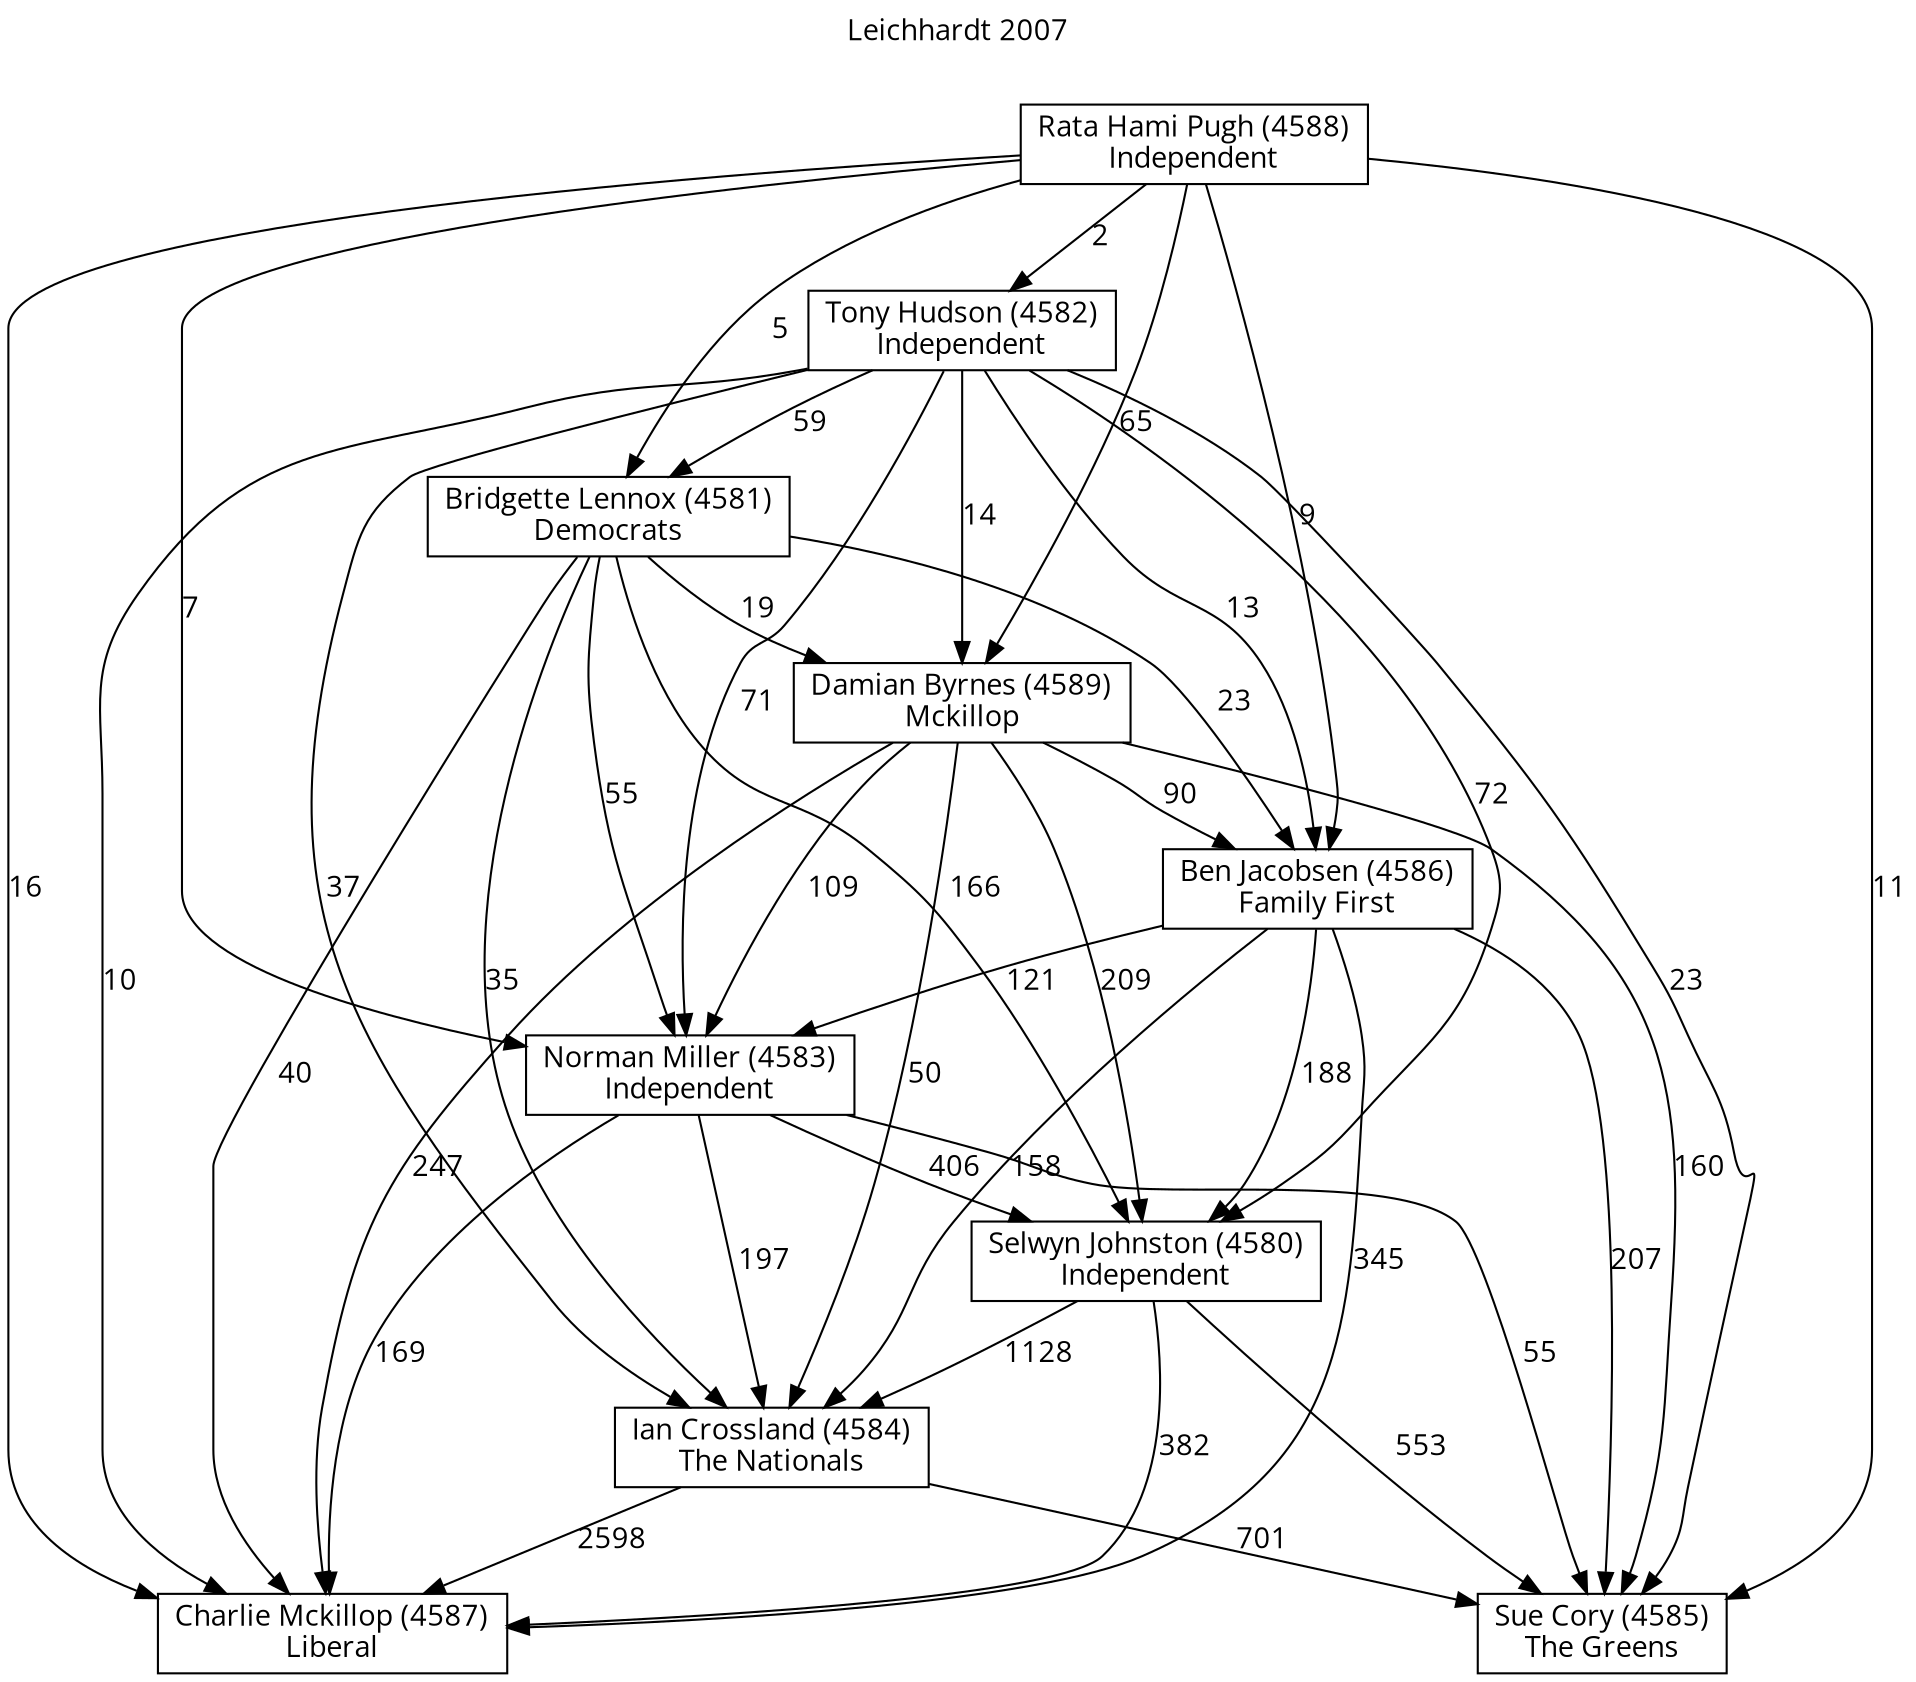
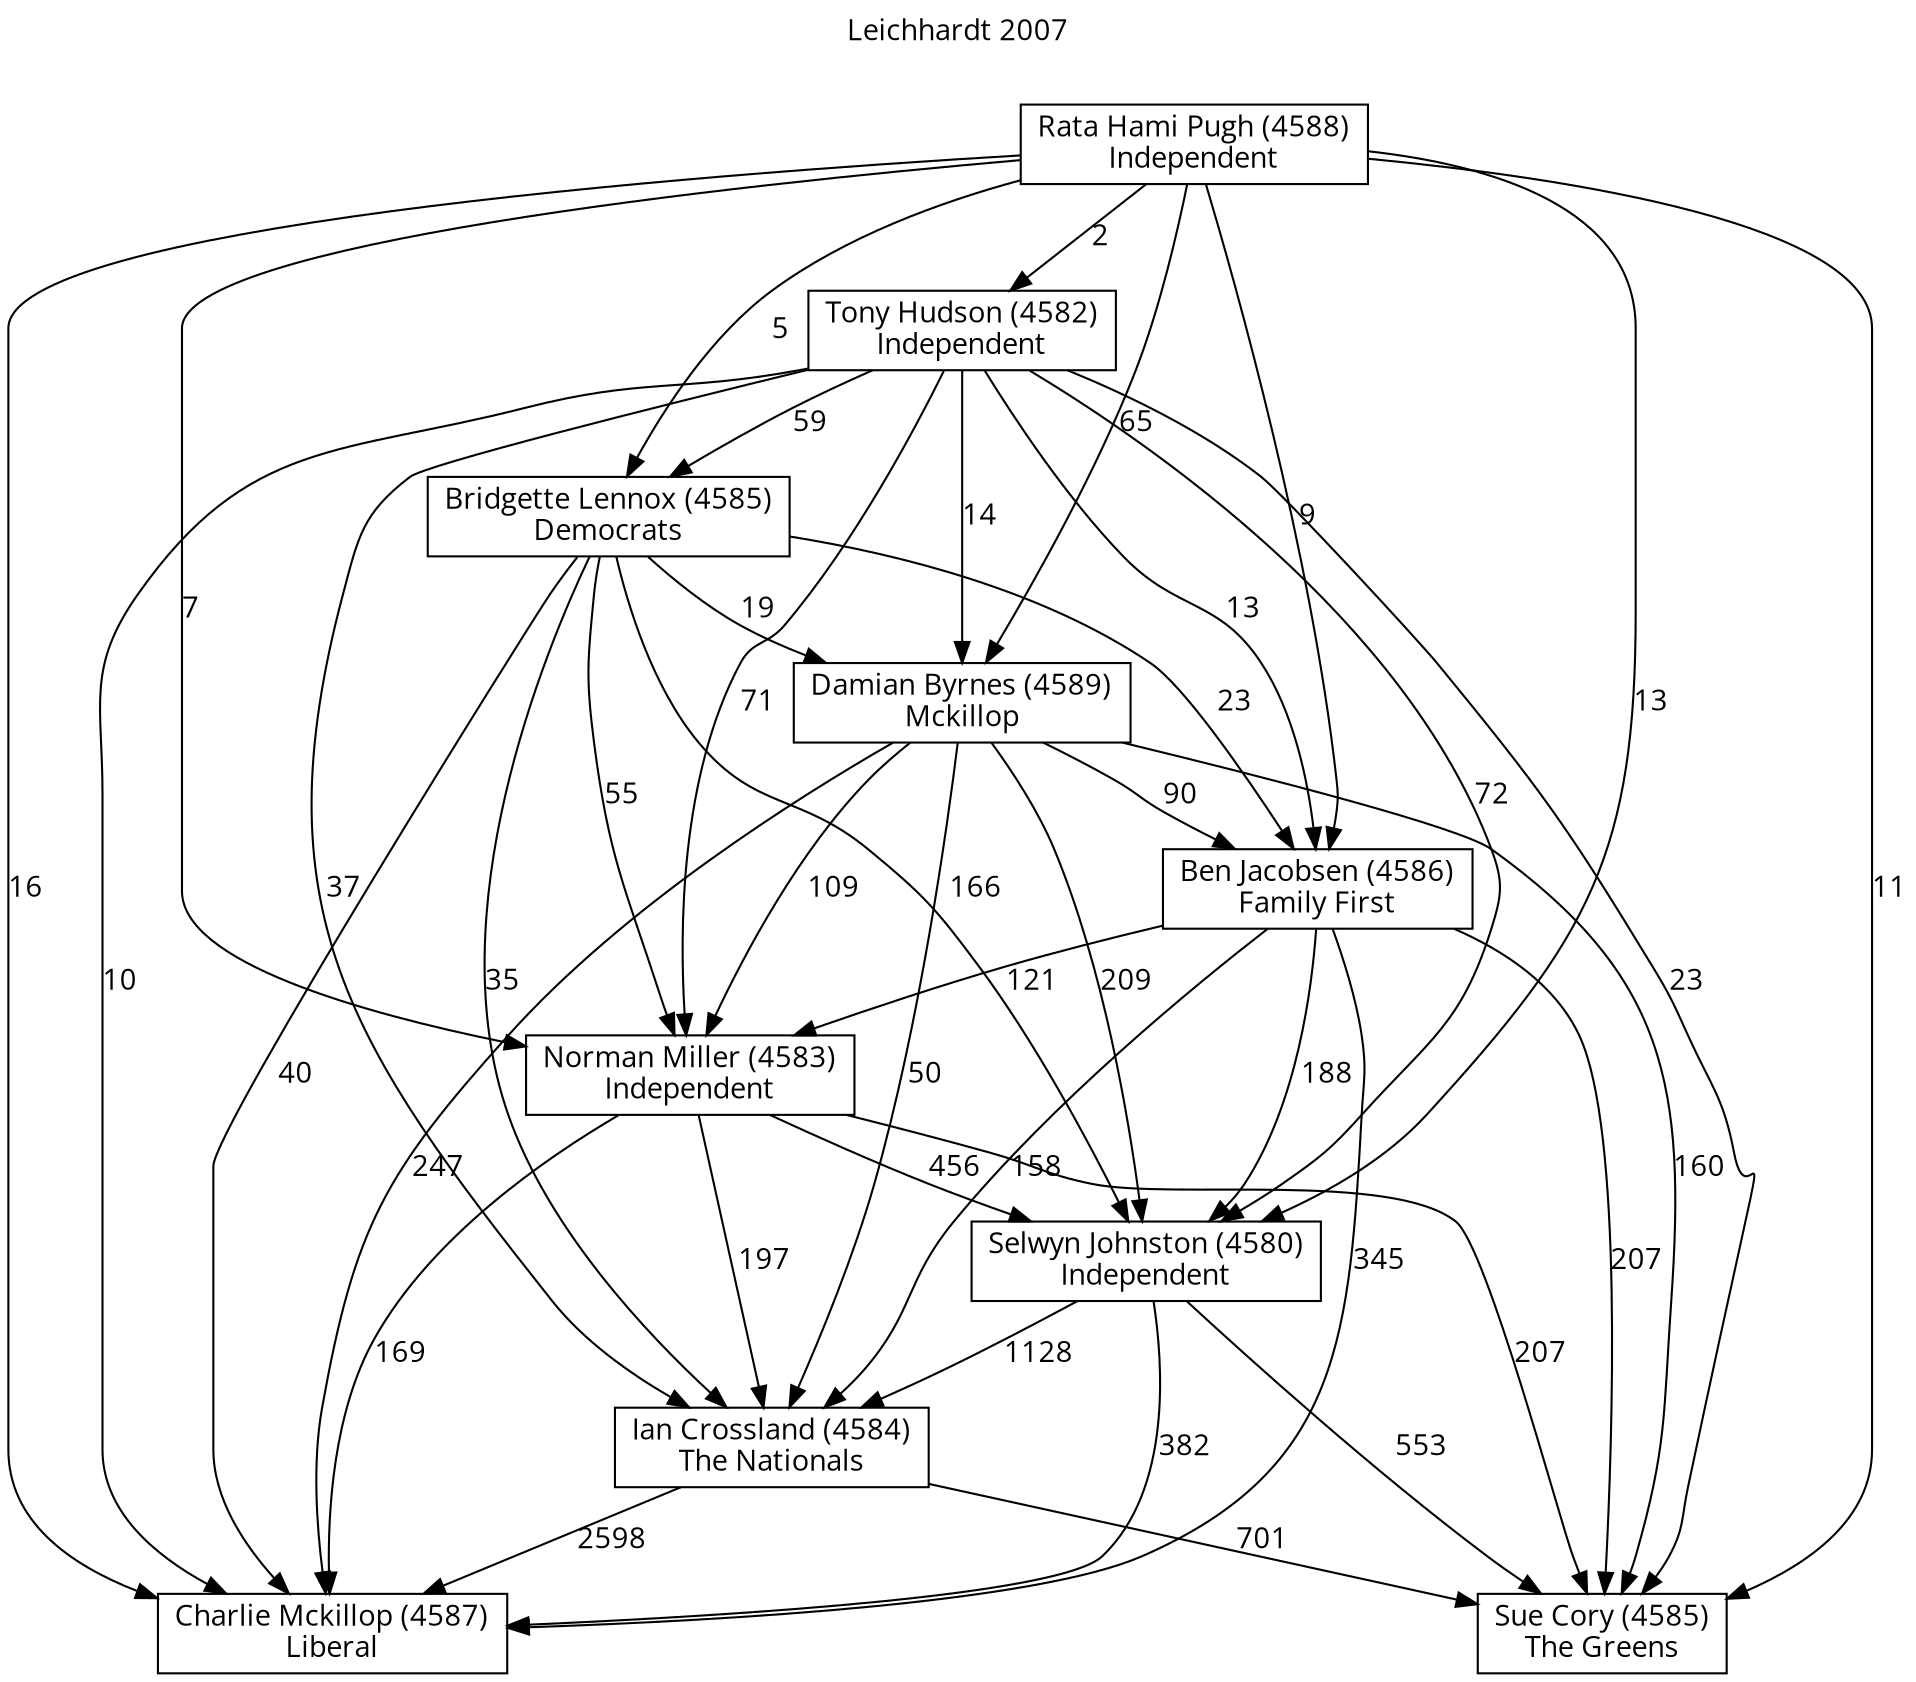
node "Bridgette Lennox (4581) Democrats": label "Bridgette Lennox (4581) Democrats" -> "Bridgette Lennox (4585) Democrats"
edge "Rata Hami Pugh (4588) Independent" -> "Selwyn Johnston (4580) Independent": added, label "13"
edge "Norman Miller (4583) Independent" -> "Selwyn Johnston (4580) Independent": label "406" -> "456"
edge "Norman Miller (4583) Independent" -> "Sue Cory (4585) The Greens": label "55" -> "207"
